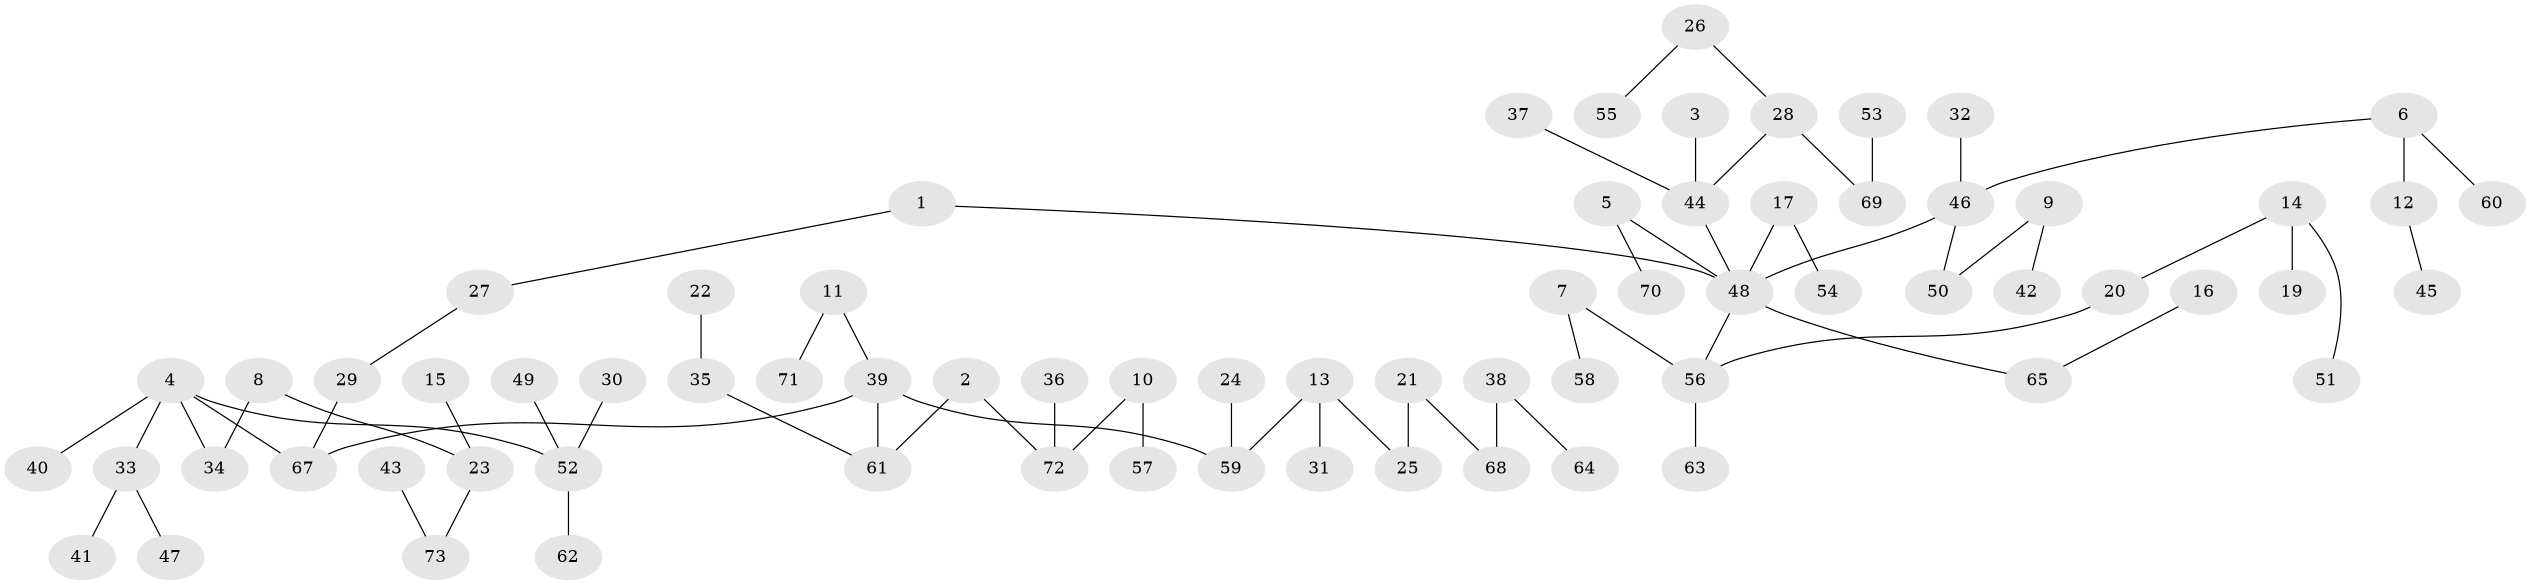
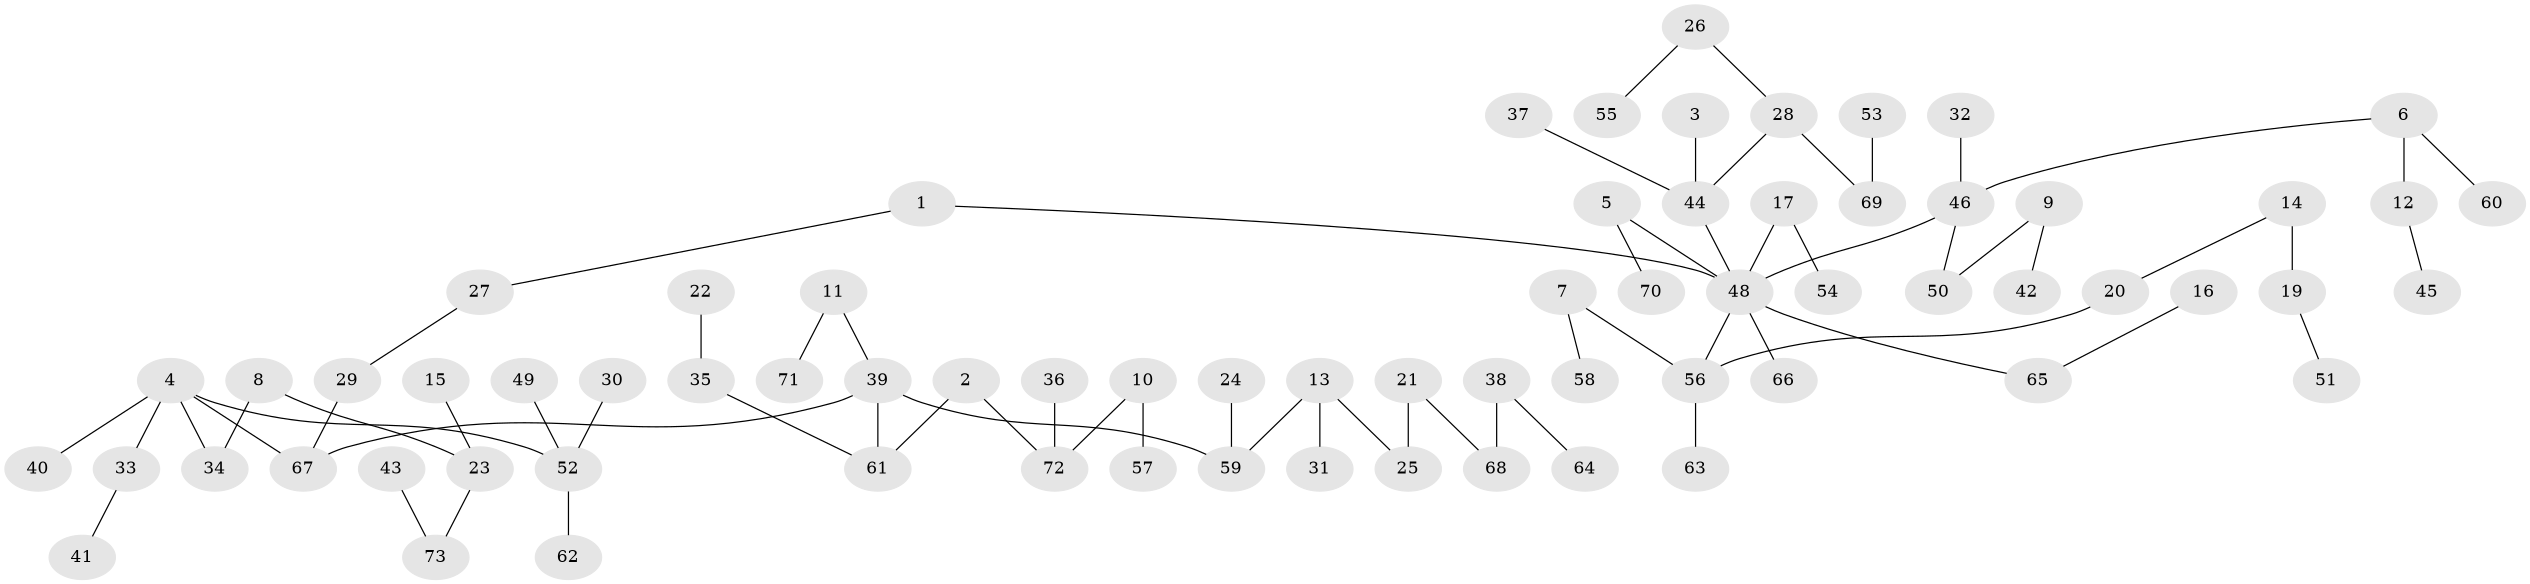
edge "14" -- "51": now "19" -- "51"
node "66": added
node "47": removed
